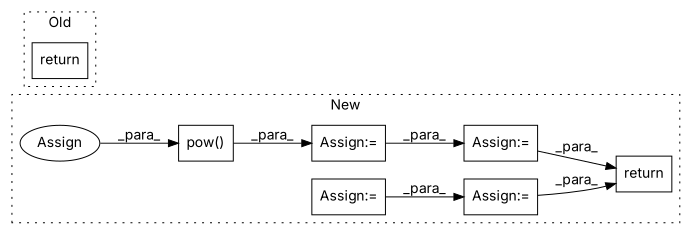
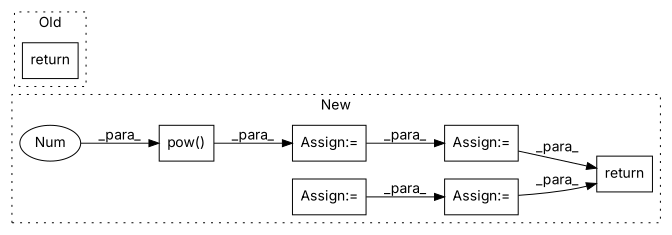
node "Assign": label "Assign" -> "Num"
